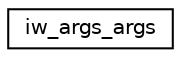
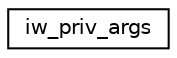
node "iw_args_args": label "iw_args_args" -> "iw_priv_args"
